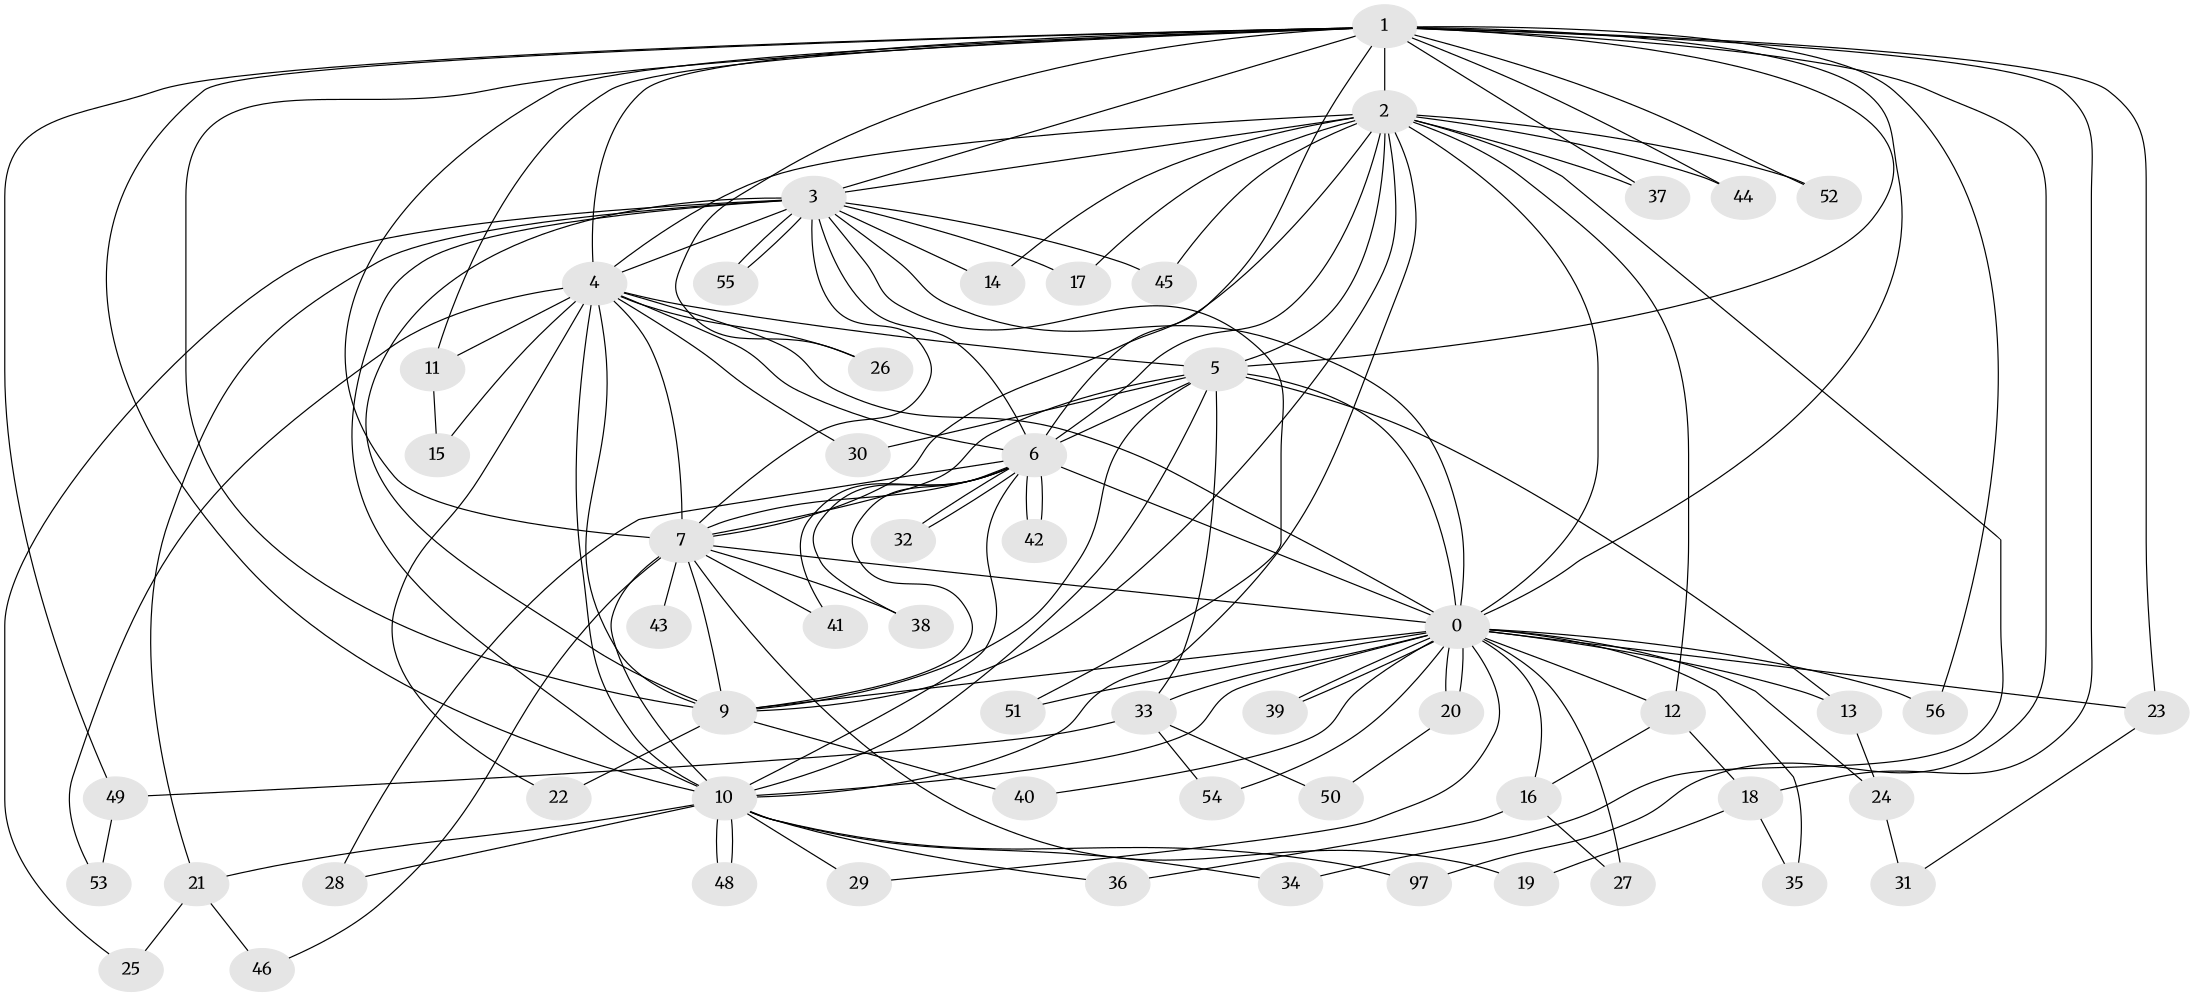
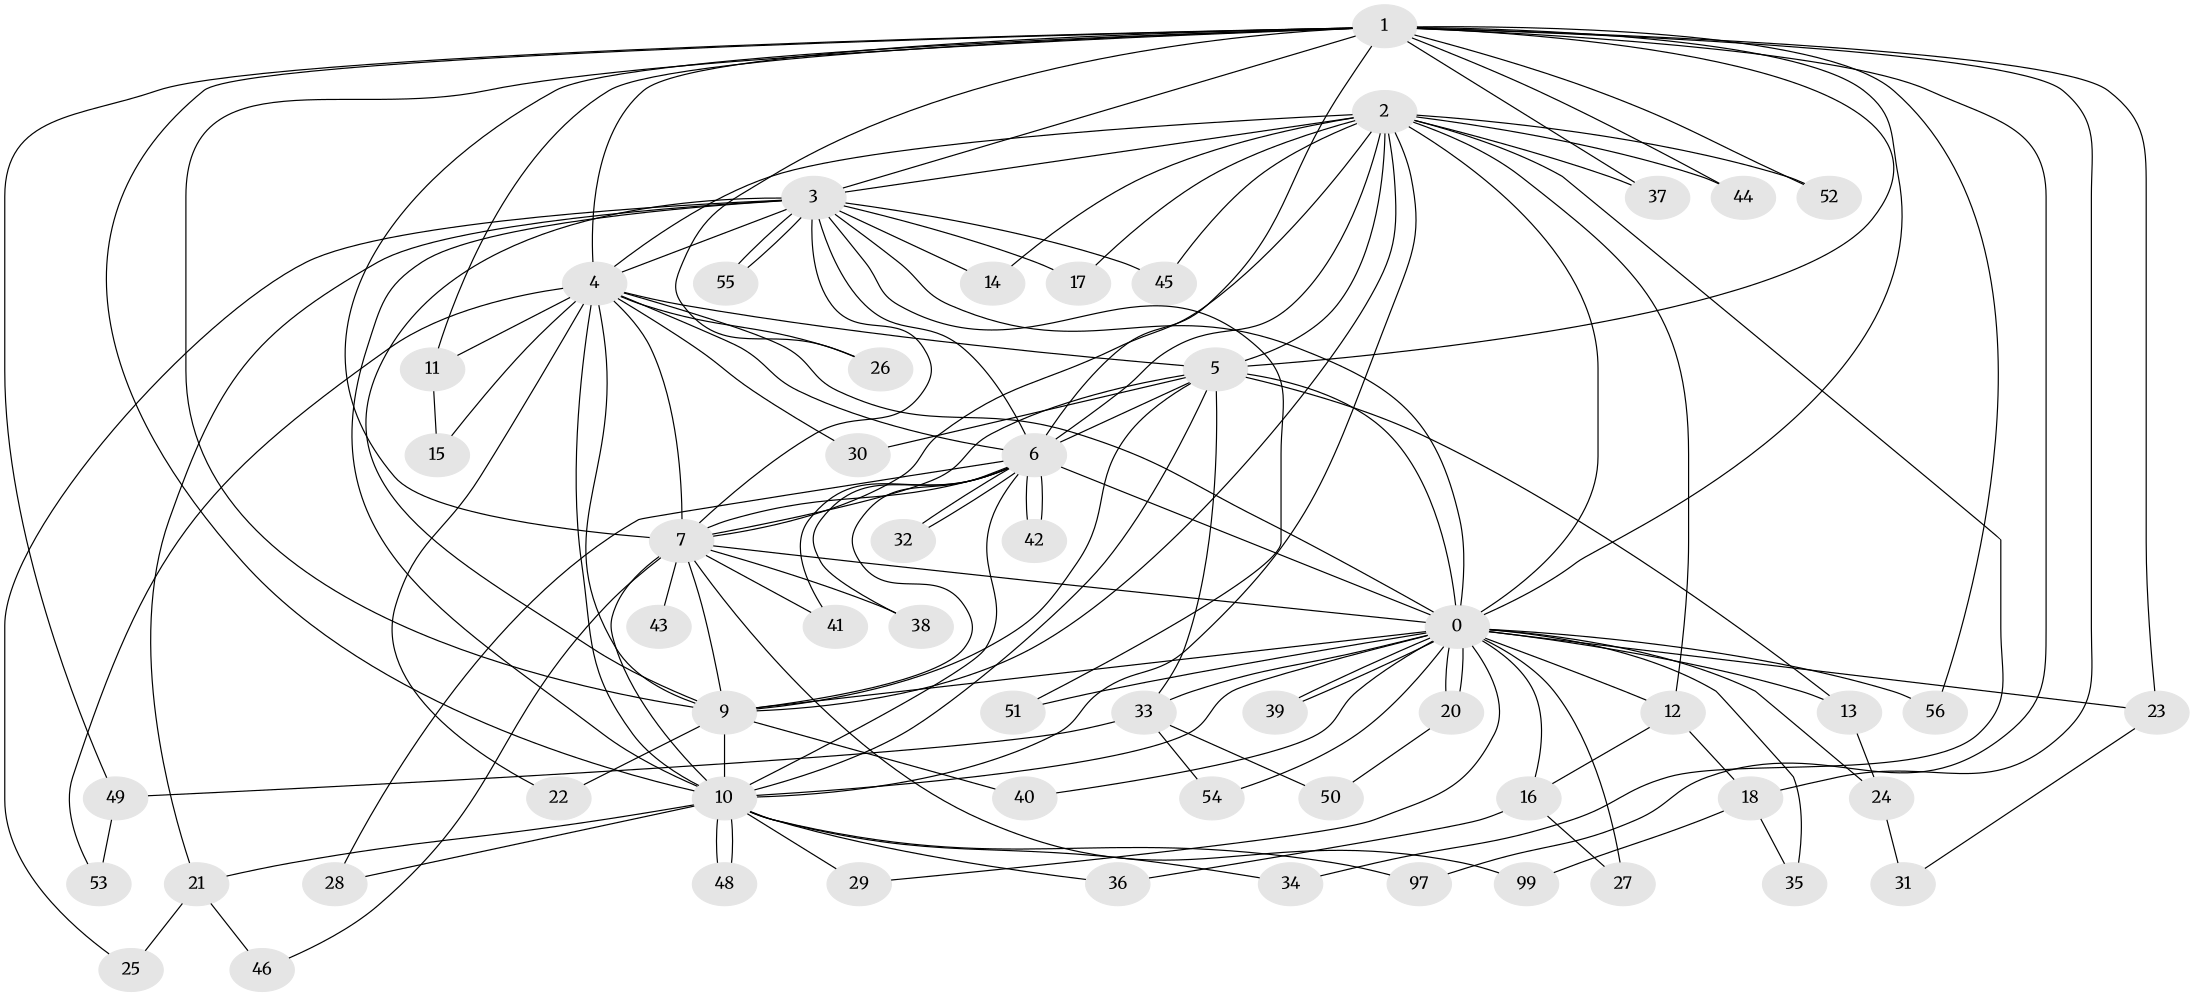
edge "1" -- "2": removed
edge "9" -- "10": added
node "19": label "19" -> "99"
